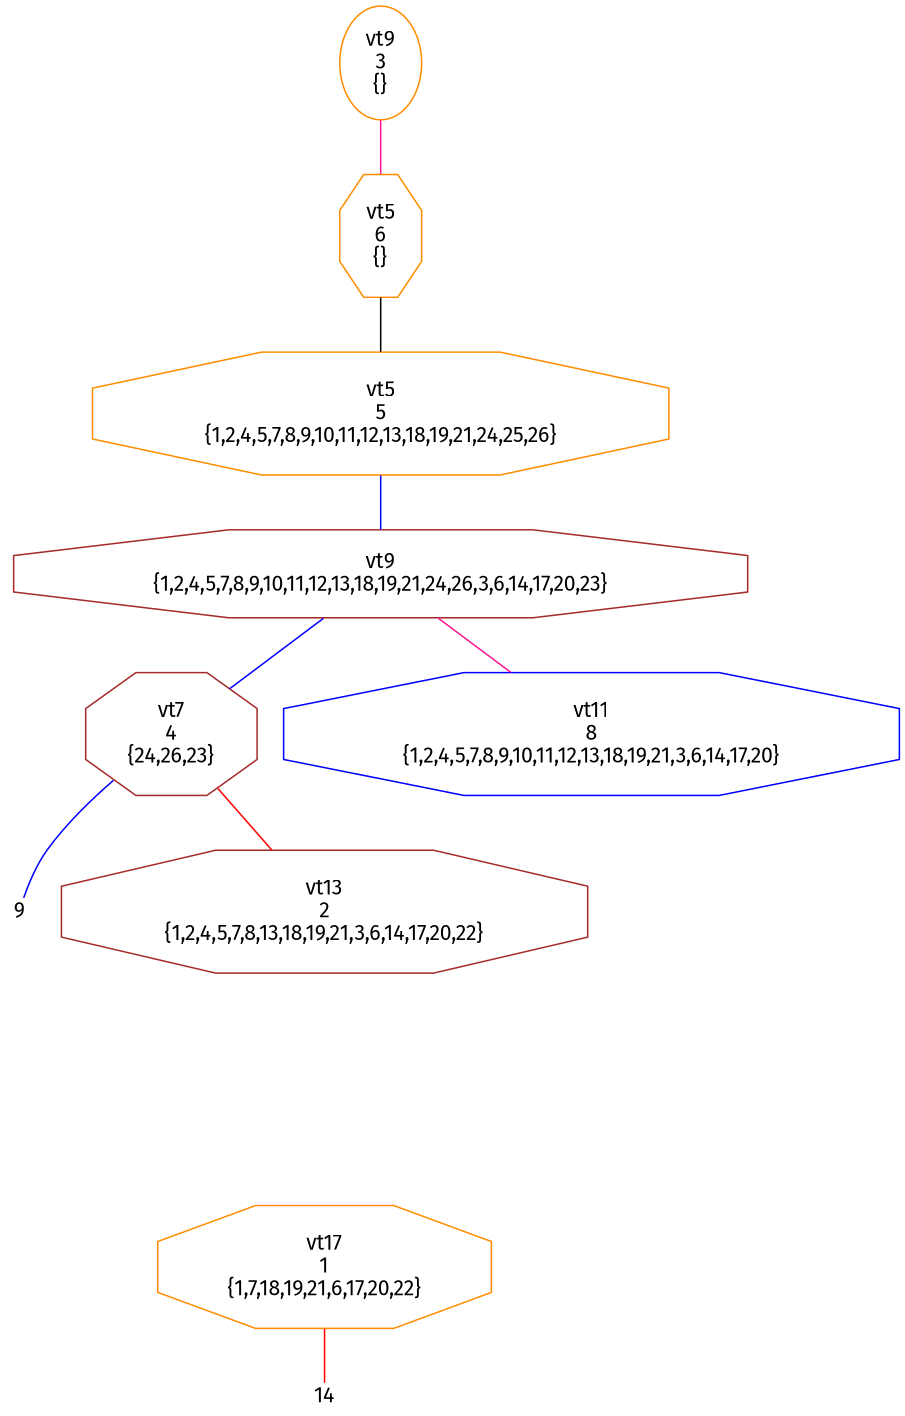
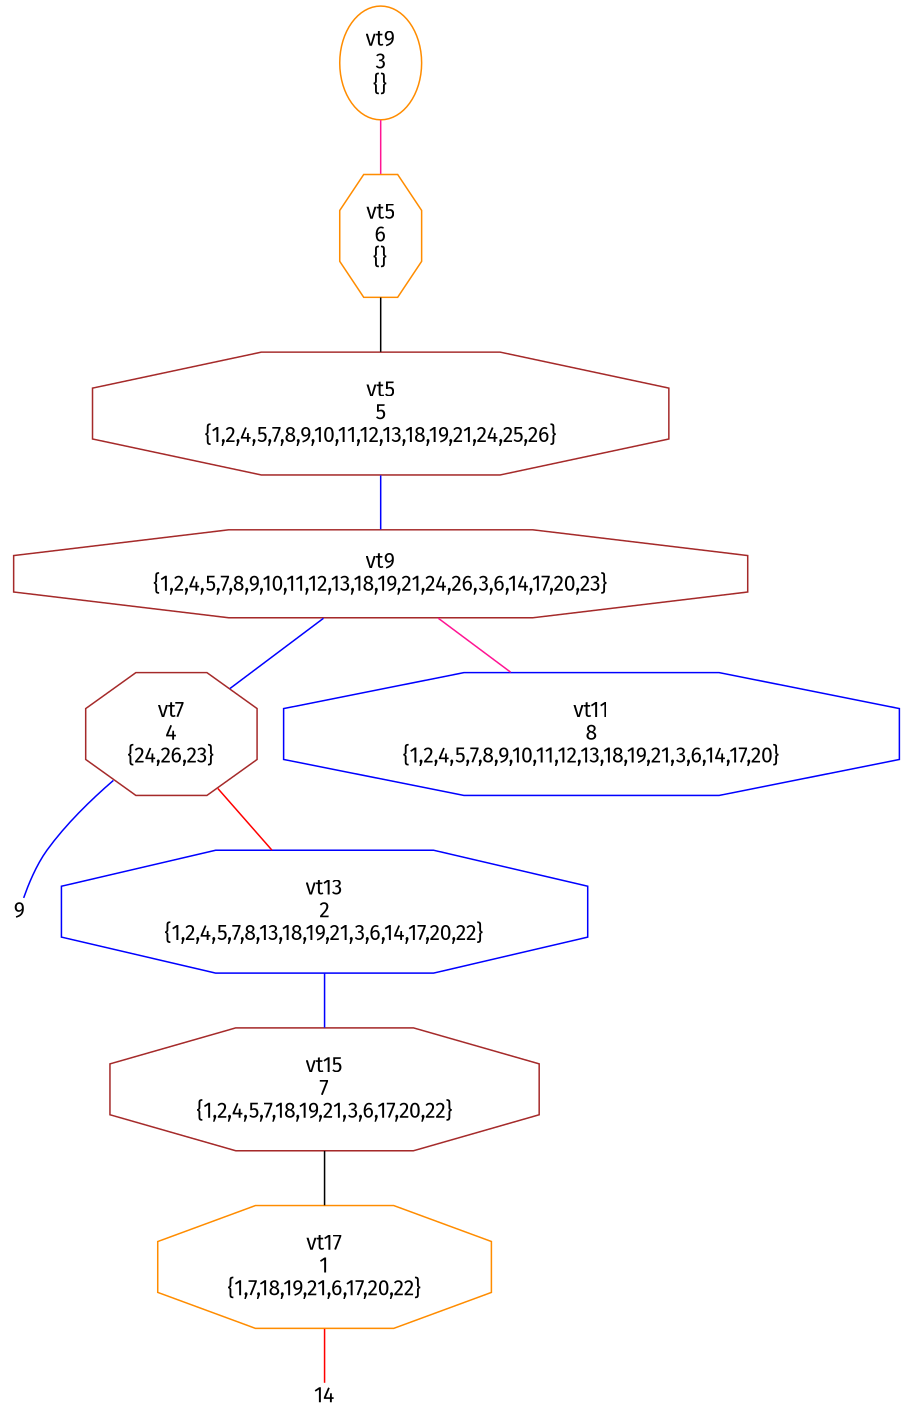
node "vt5 5 {1,2,4,5,7,8,9,10,11,12,13,18,19,21,24,25,26}": color darkorange -> brown
node "vt13 2 {1,2,4,5,7,8,13,18,19,21,3,6,14,17,20,22}": color brown -> blue
node "vt15 7 {1,2,4,5,7,18,19,21,3,6,17,20,22}": added
